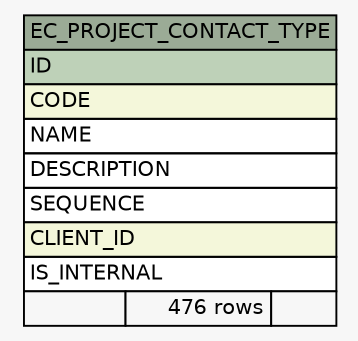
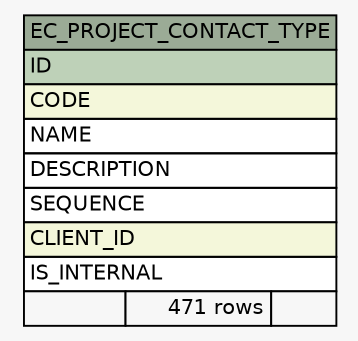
node "EC_PROJECT_CONTACT_TYPE": text "476 rows" -> "471 rows"
